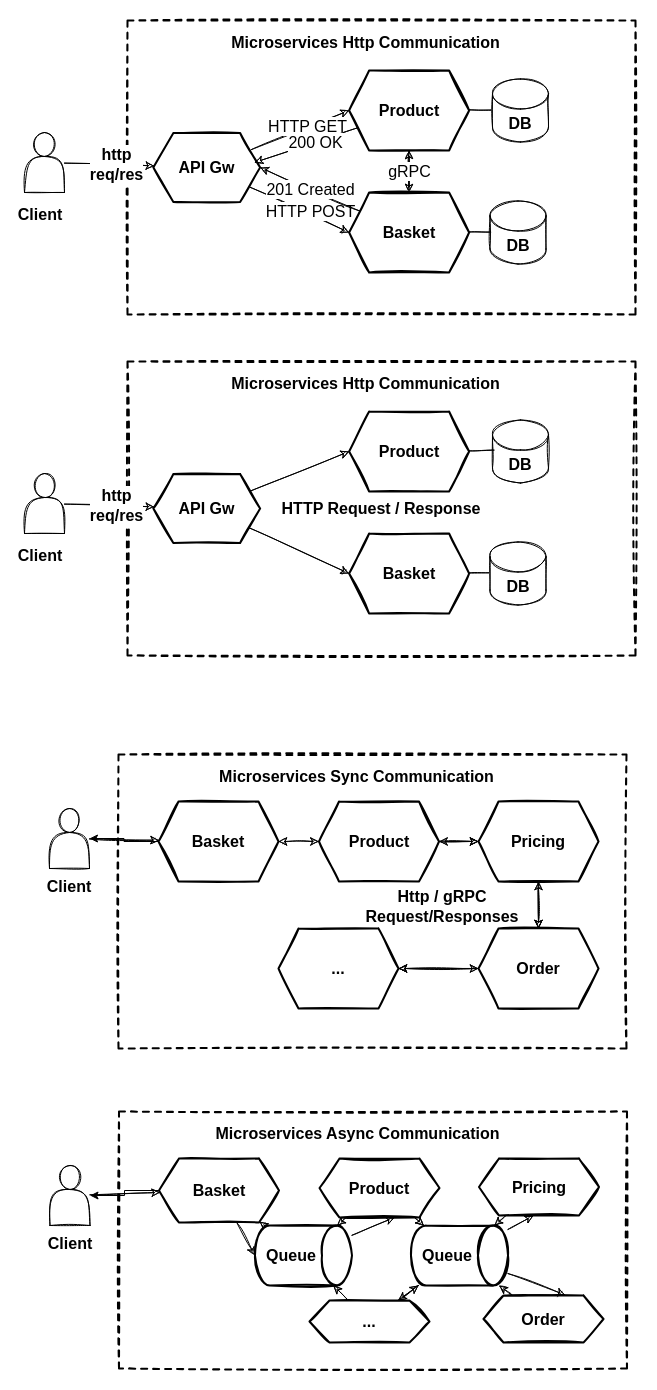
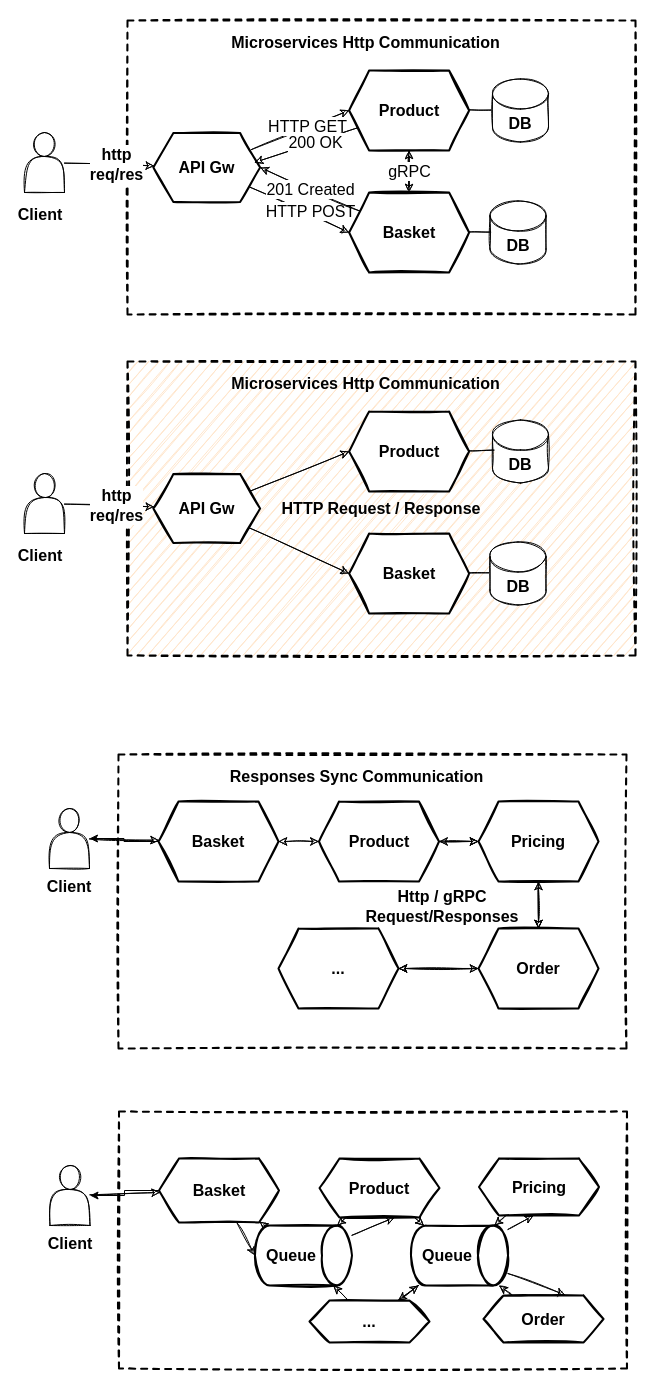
node "HTTP Request / Response": fillcolor #ffffff -> #ffe6cc
node "Microservices Sync Communication": label "Microservices Sync Communication" -> "Responses Sync Communication"
node "Microservices Async Communication": removed
